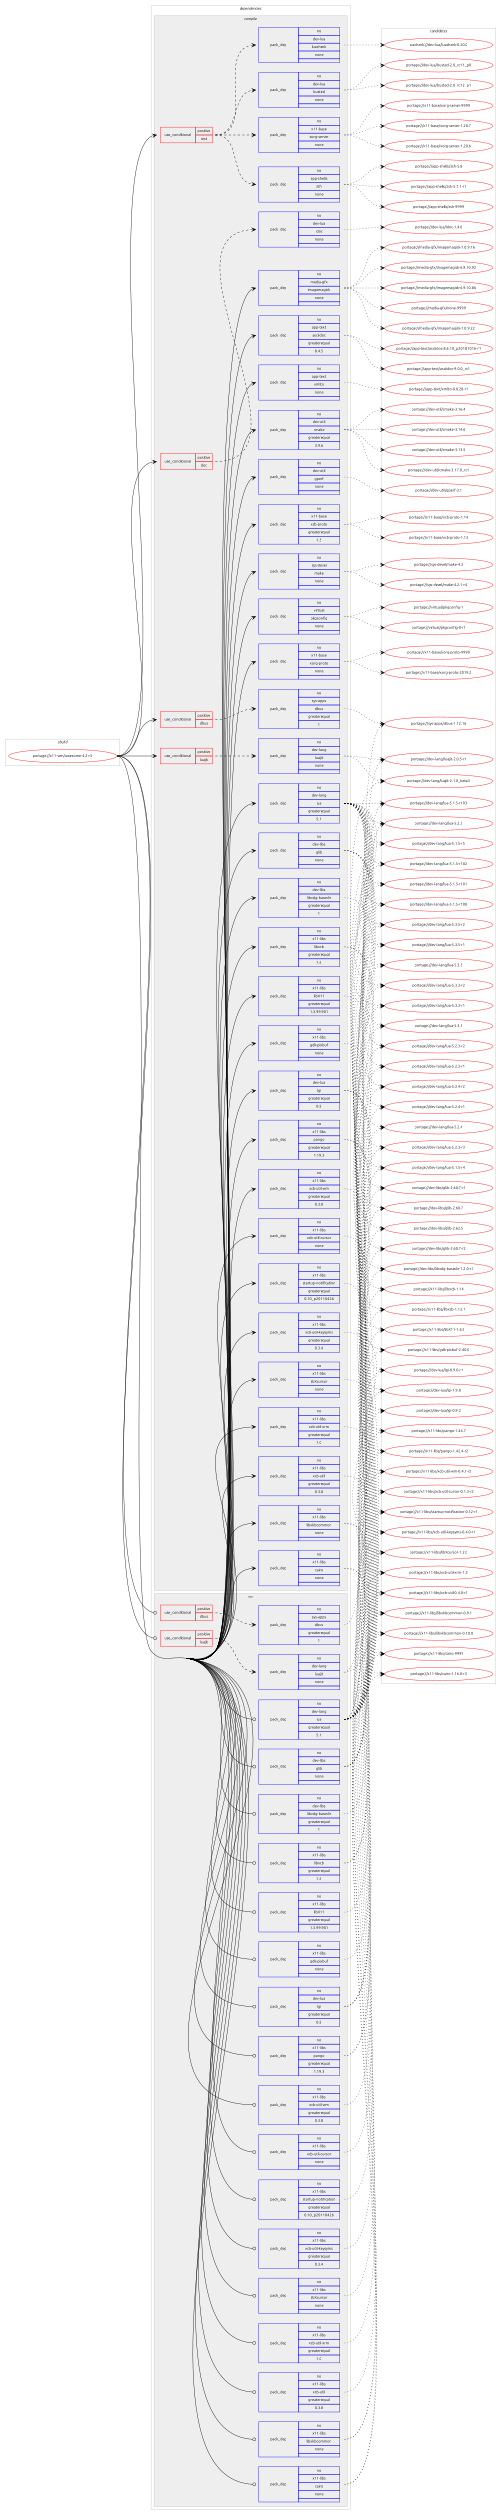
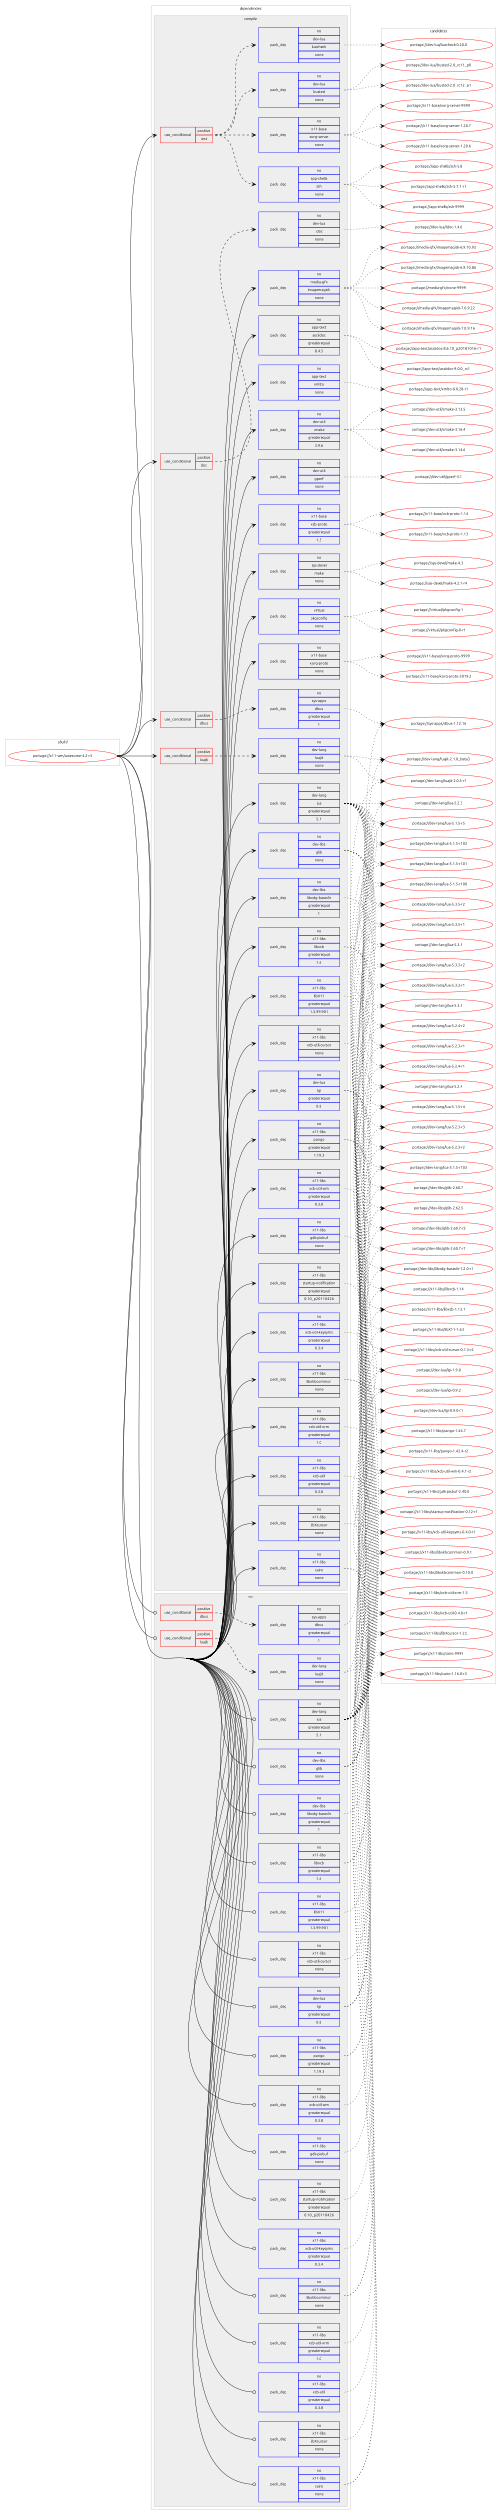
node "luacheck://dev-lua/luacheck-0.20.0": label "luacheck://dev-lua/luacheck-0.20.0" -> "portage://dev-lua/luacheck-0.20.0"
node "portage://dev-util/cmake-3.17.0_rc1": removed
